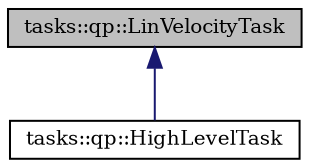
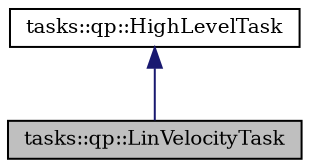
edge "tasks::qp::HighLevelTask" -> "tasks::qp::LinVelocityTask": reversed
